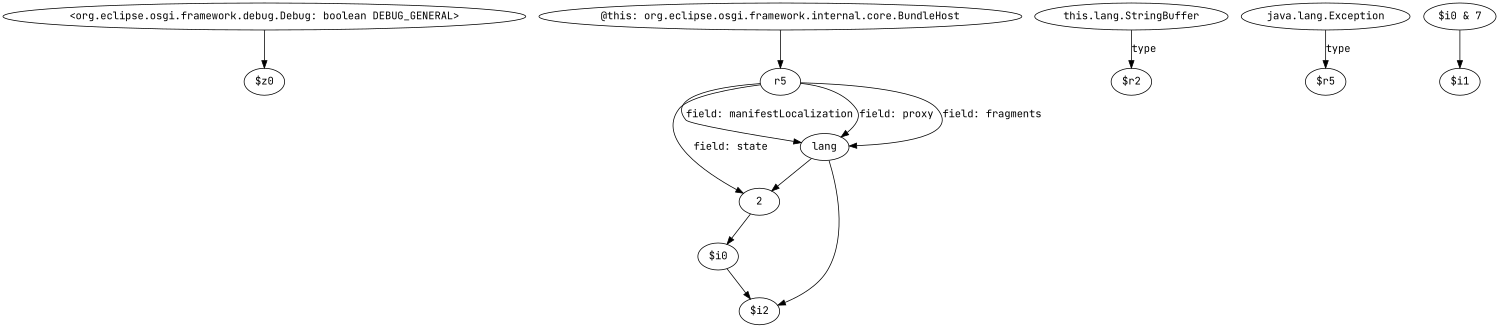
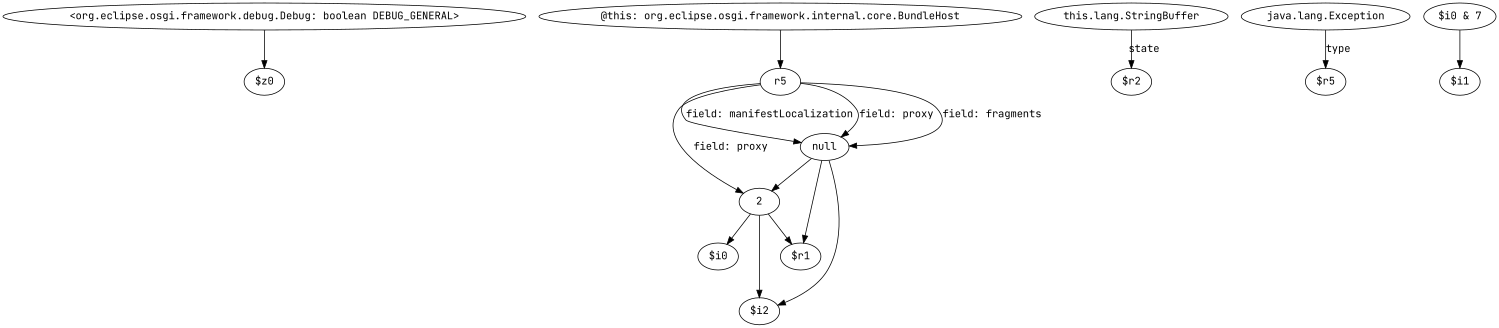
edge "this.lang.StringBuffer" -> "$r2": label "type" -> "state"
edge "r5" -> "2": label "field: state" -> "field: proxy"
node "lang": label "lang" -> "null"
node "$r1": added
edge "$i0" -> "$i2": now "2" -> "$i2"
